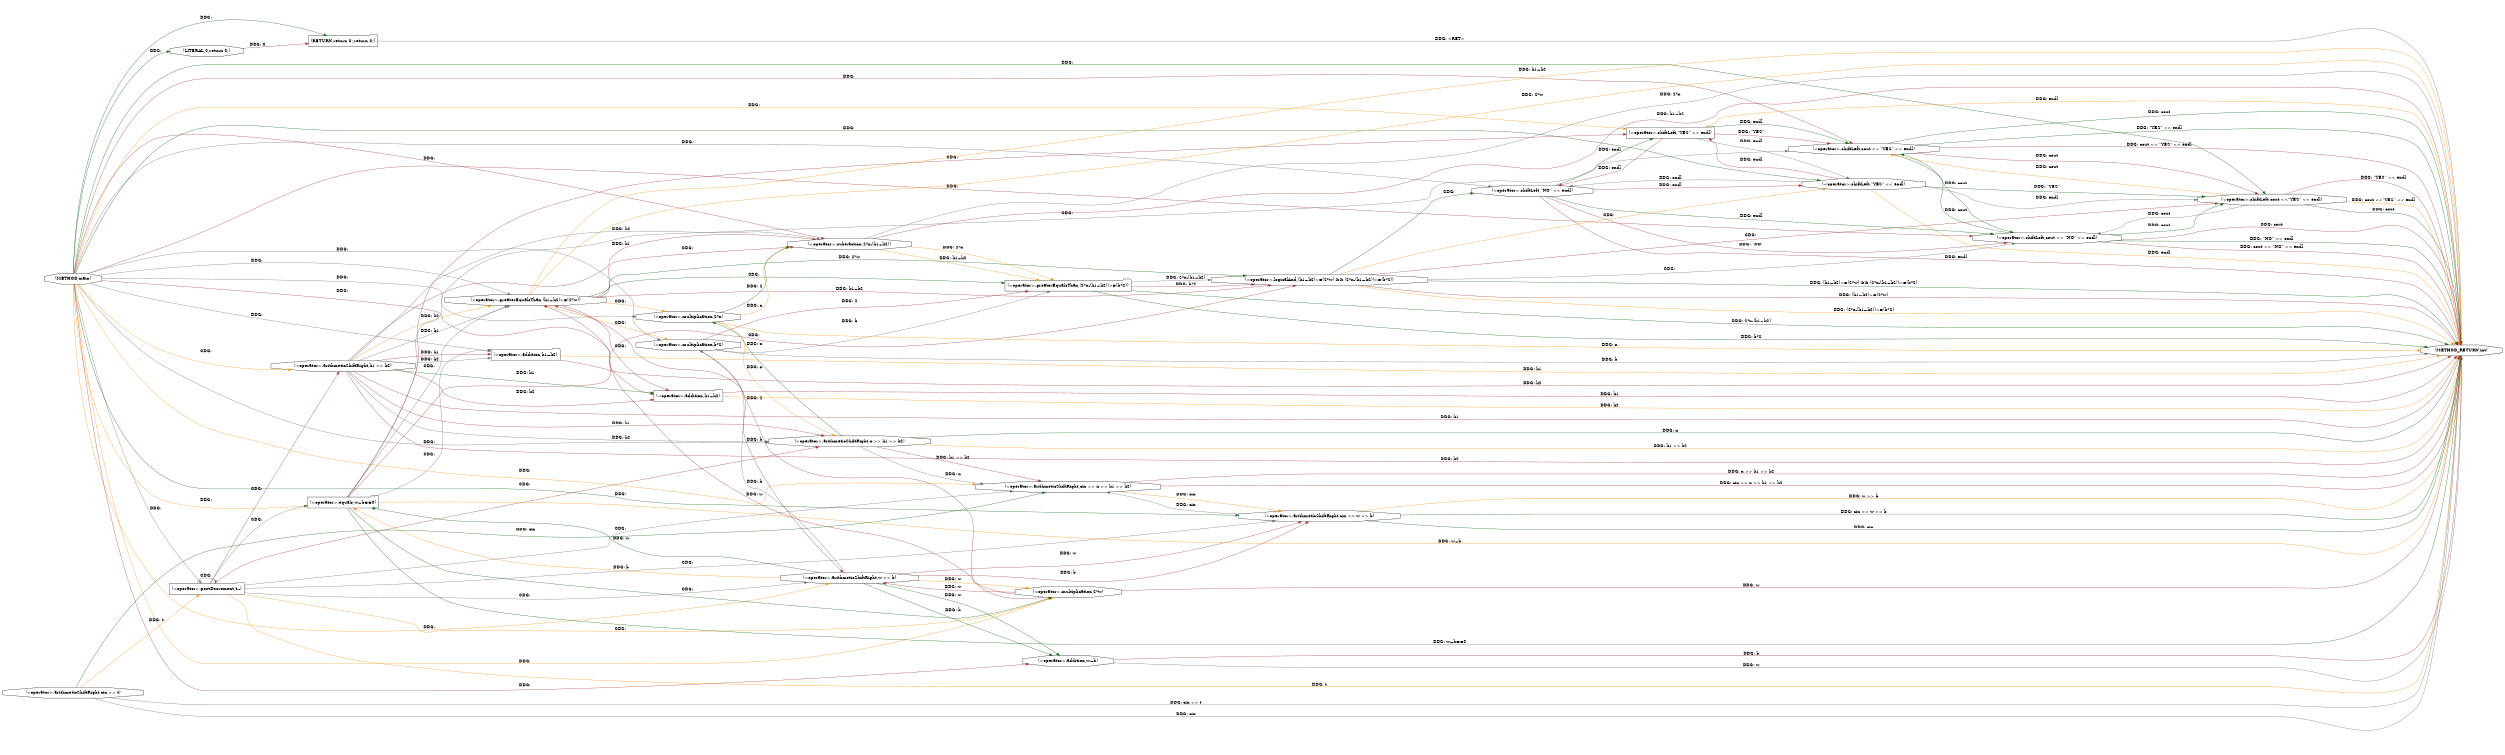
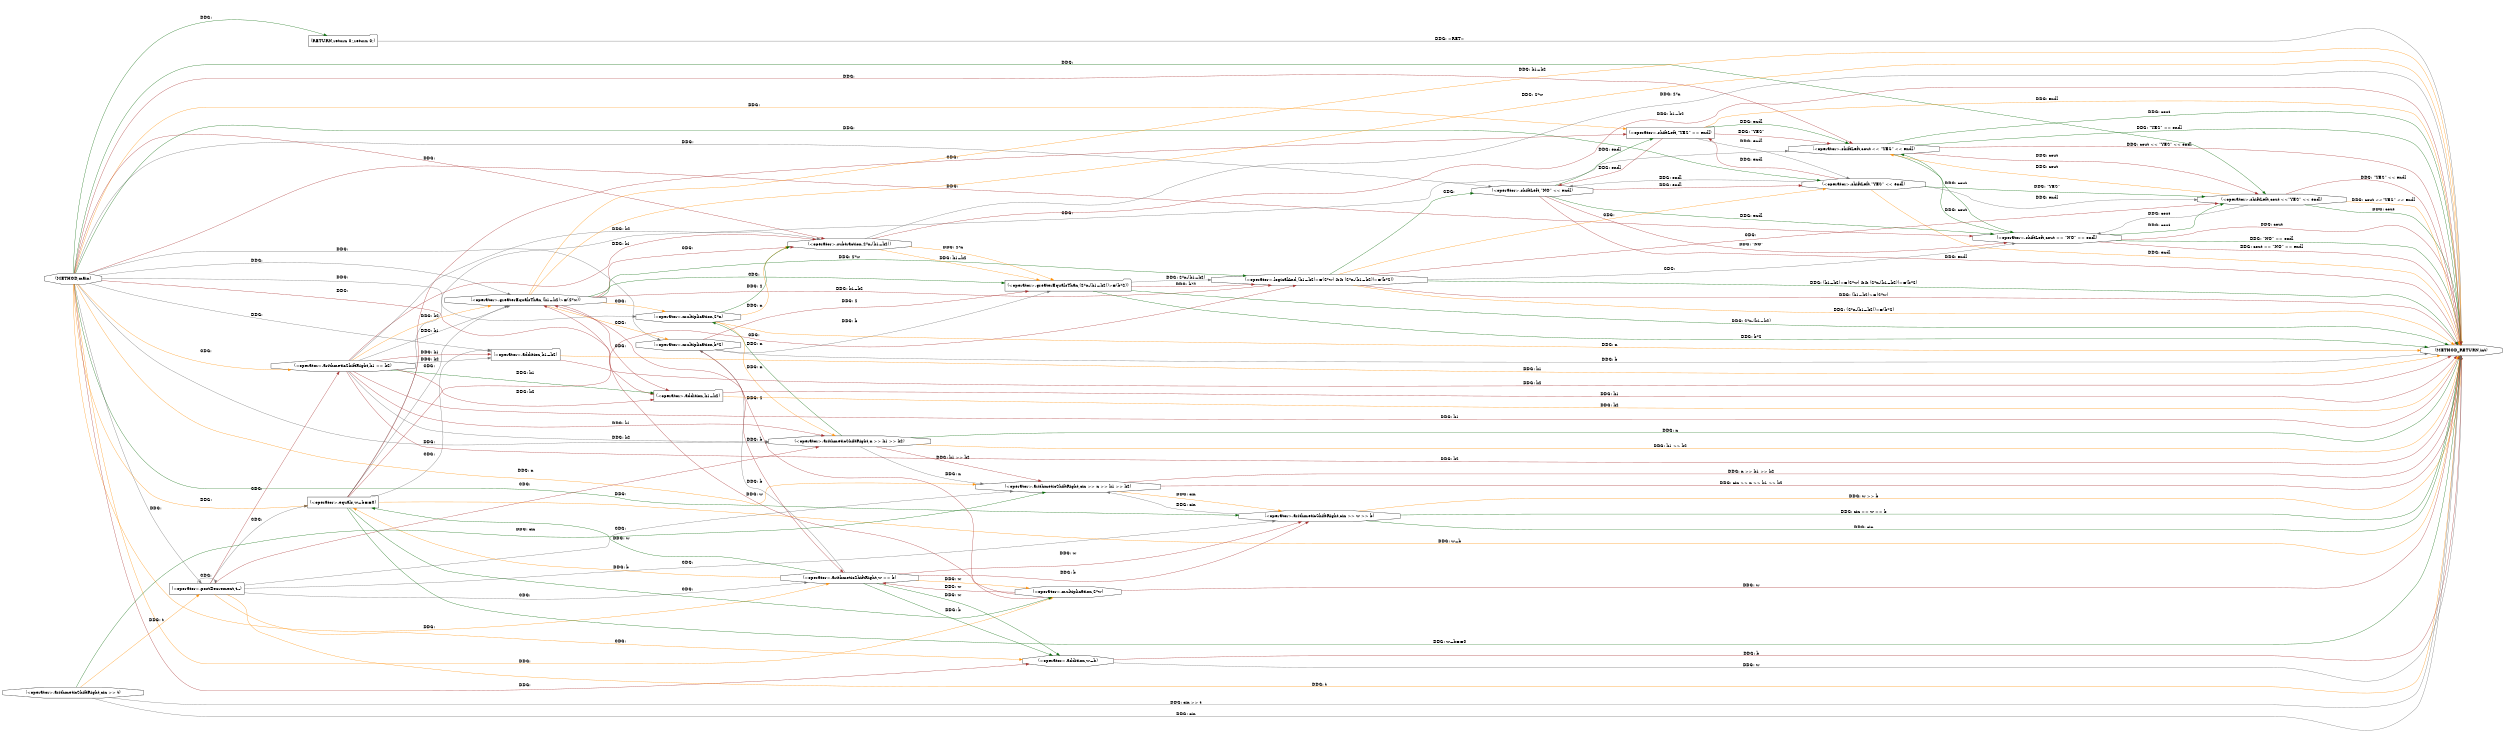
node "(LITERAL,0,return 0;)": removed
edge "(METHOD,main)" -> "(<operator>.arithmeticShiftRight,cin >> n >> k1 >> k2)": label "DDG: " -> "DDG: n"
edge "(<operator>.postDecrement,t--)" -> "(<operator>.multiplication,2*w)": now "(<operator>.postDecrement,t--)" -> "(<operator>.addition,w+b)"
